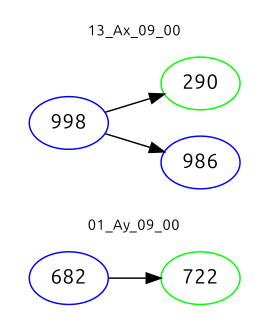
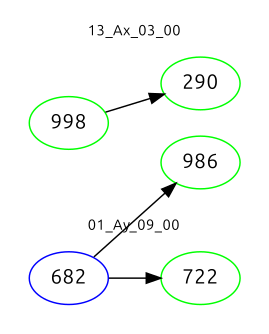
cluster "13_Ax_09_00": label "13_Ax_09_00" -> "13_Ax_03_00"
node "998": color blue -> green
edge "998" -> "986": now "682" -> "986"
node "986": color blue -> green
